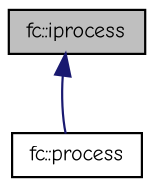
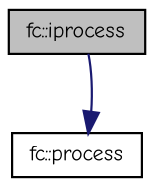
edge "fc::process" -> "fc::iprocess": reversed
